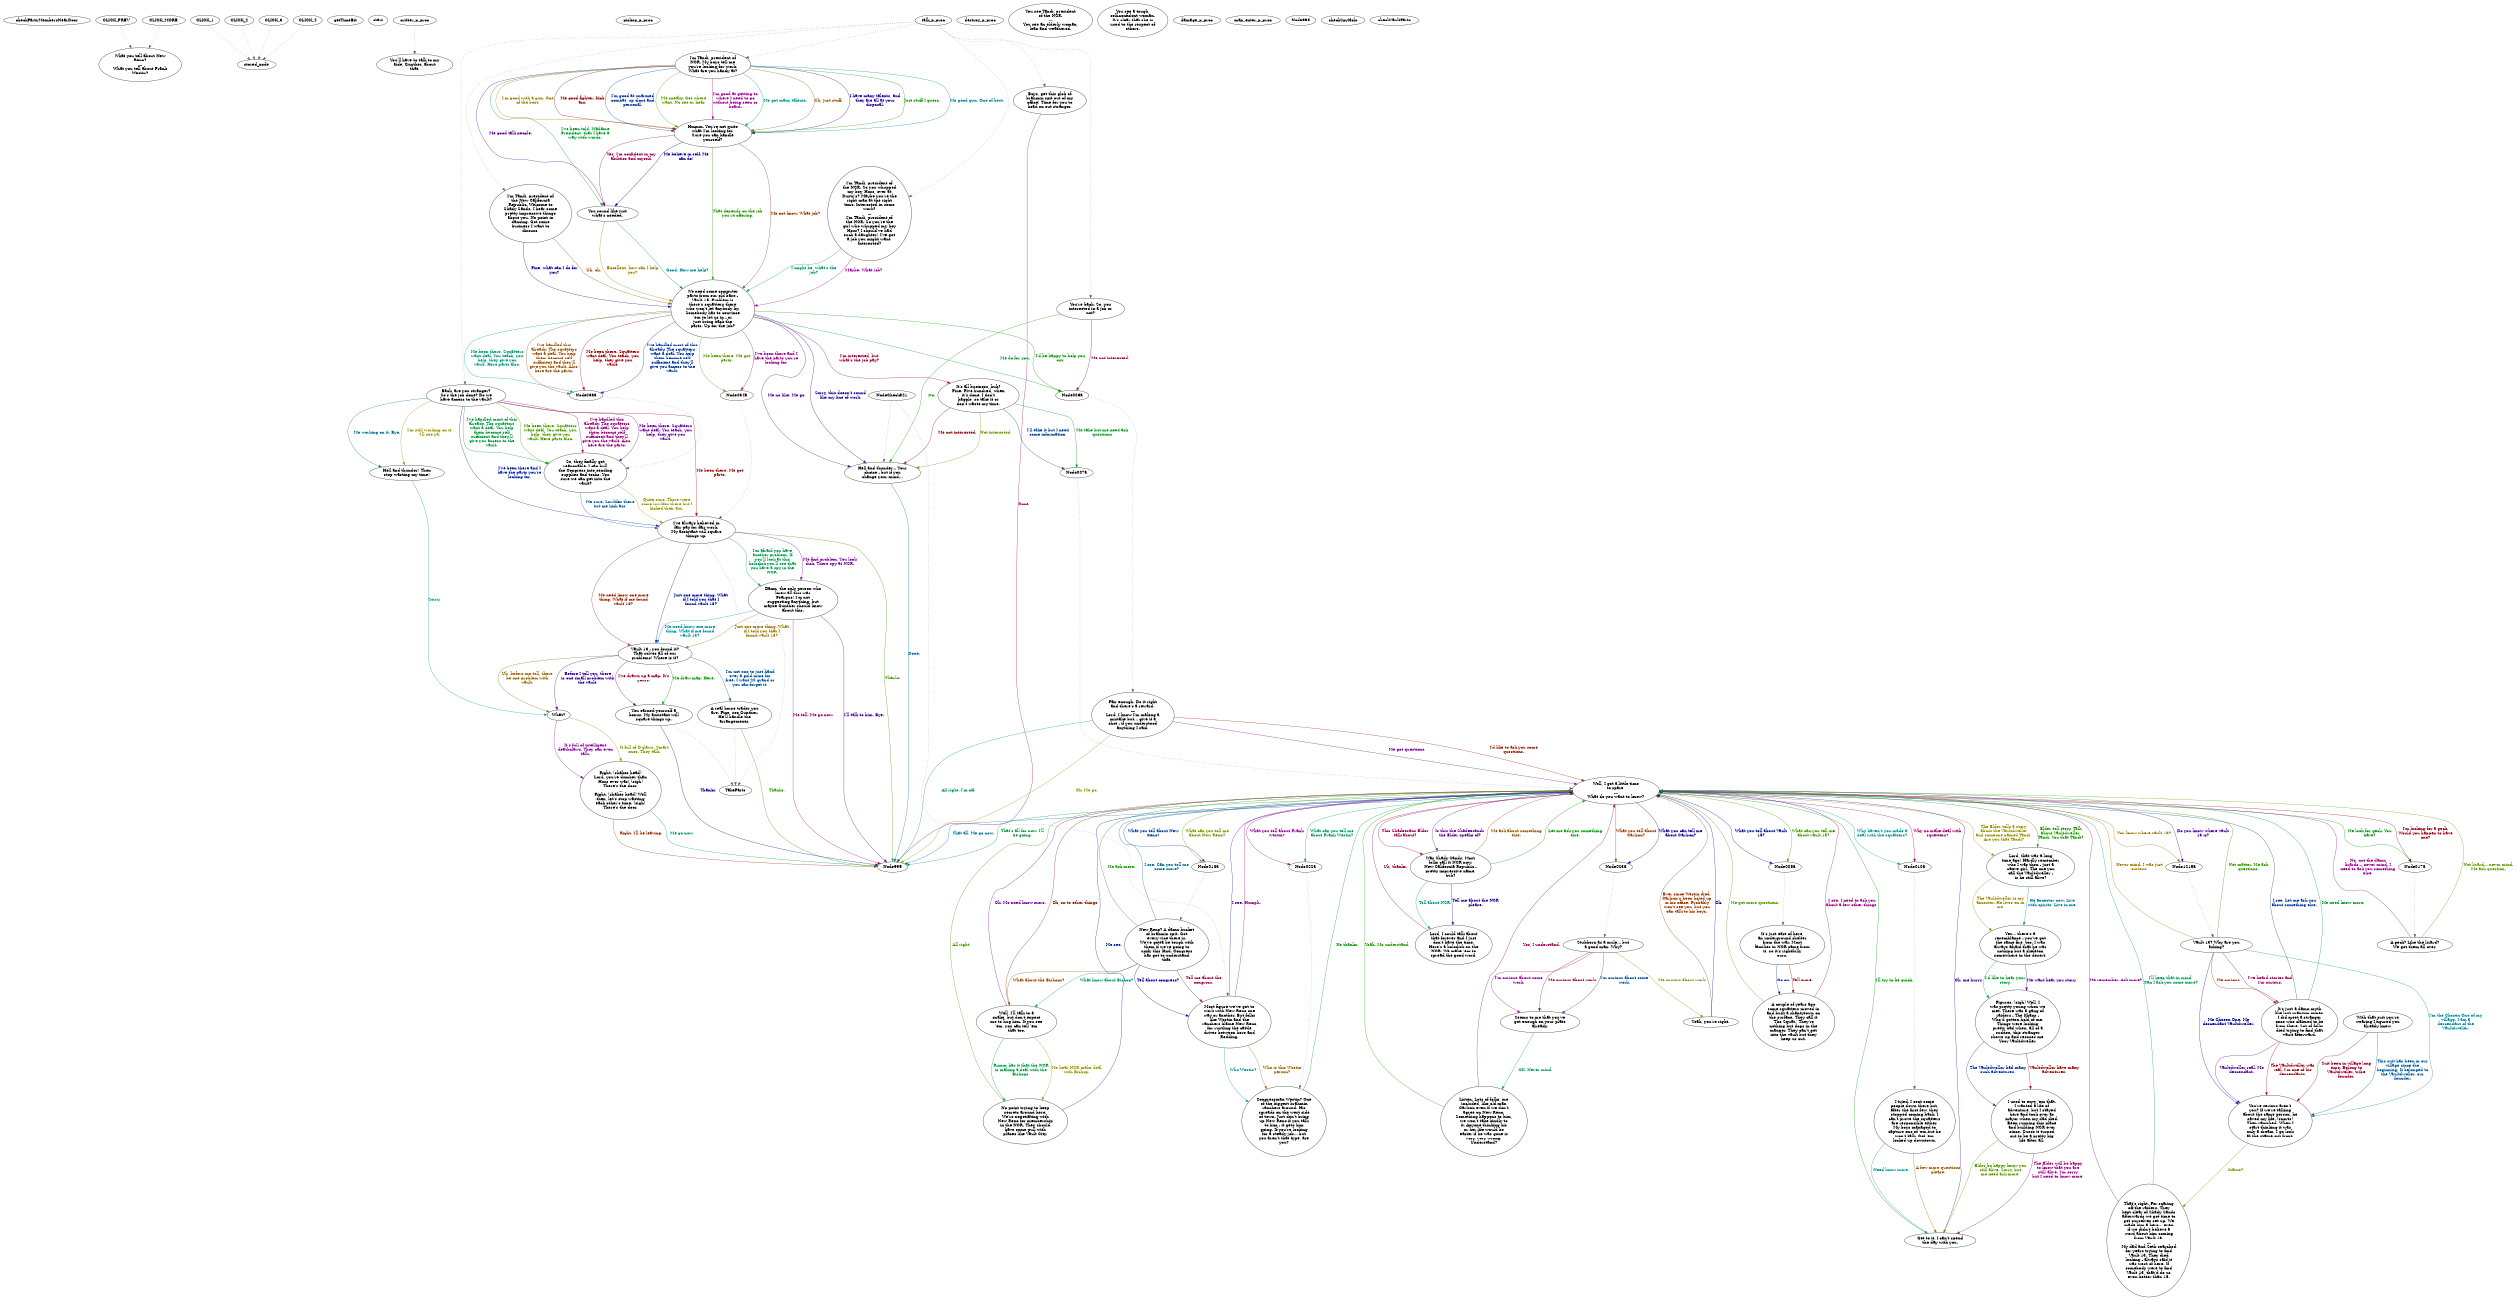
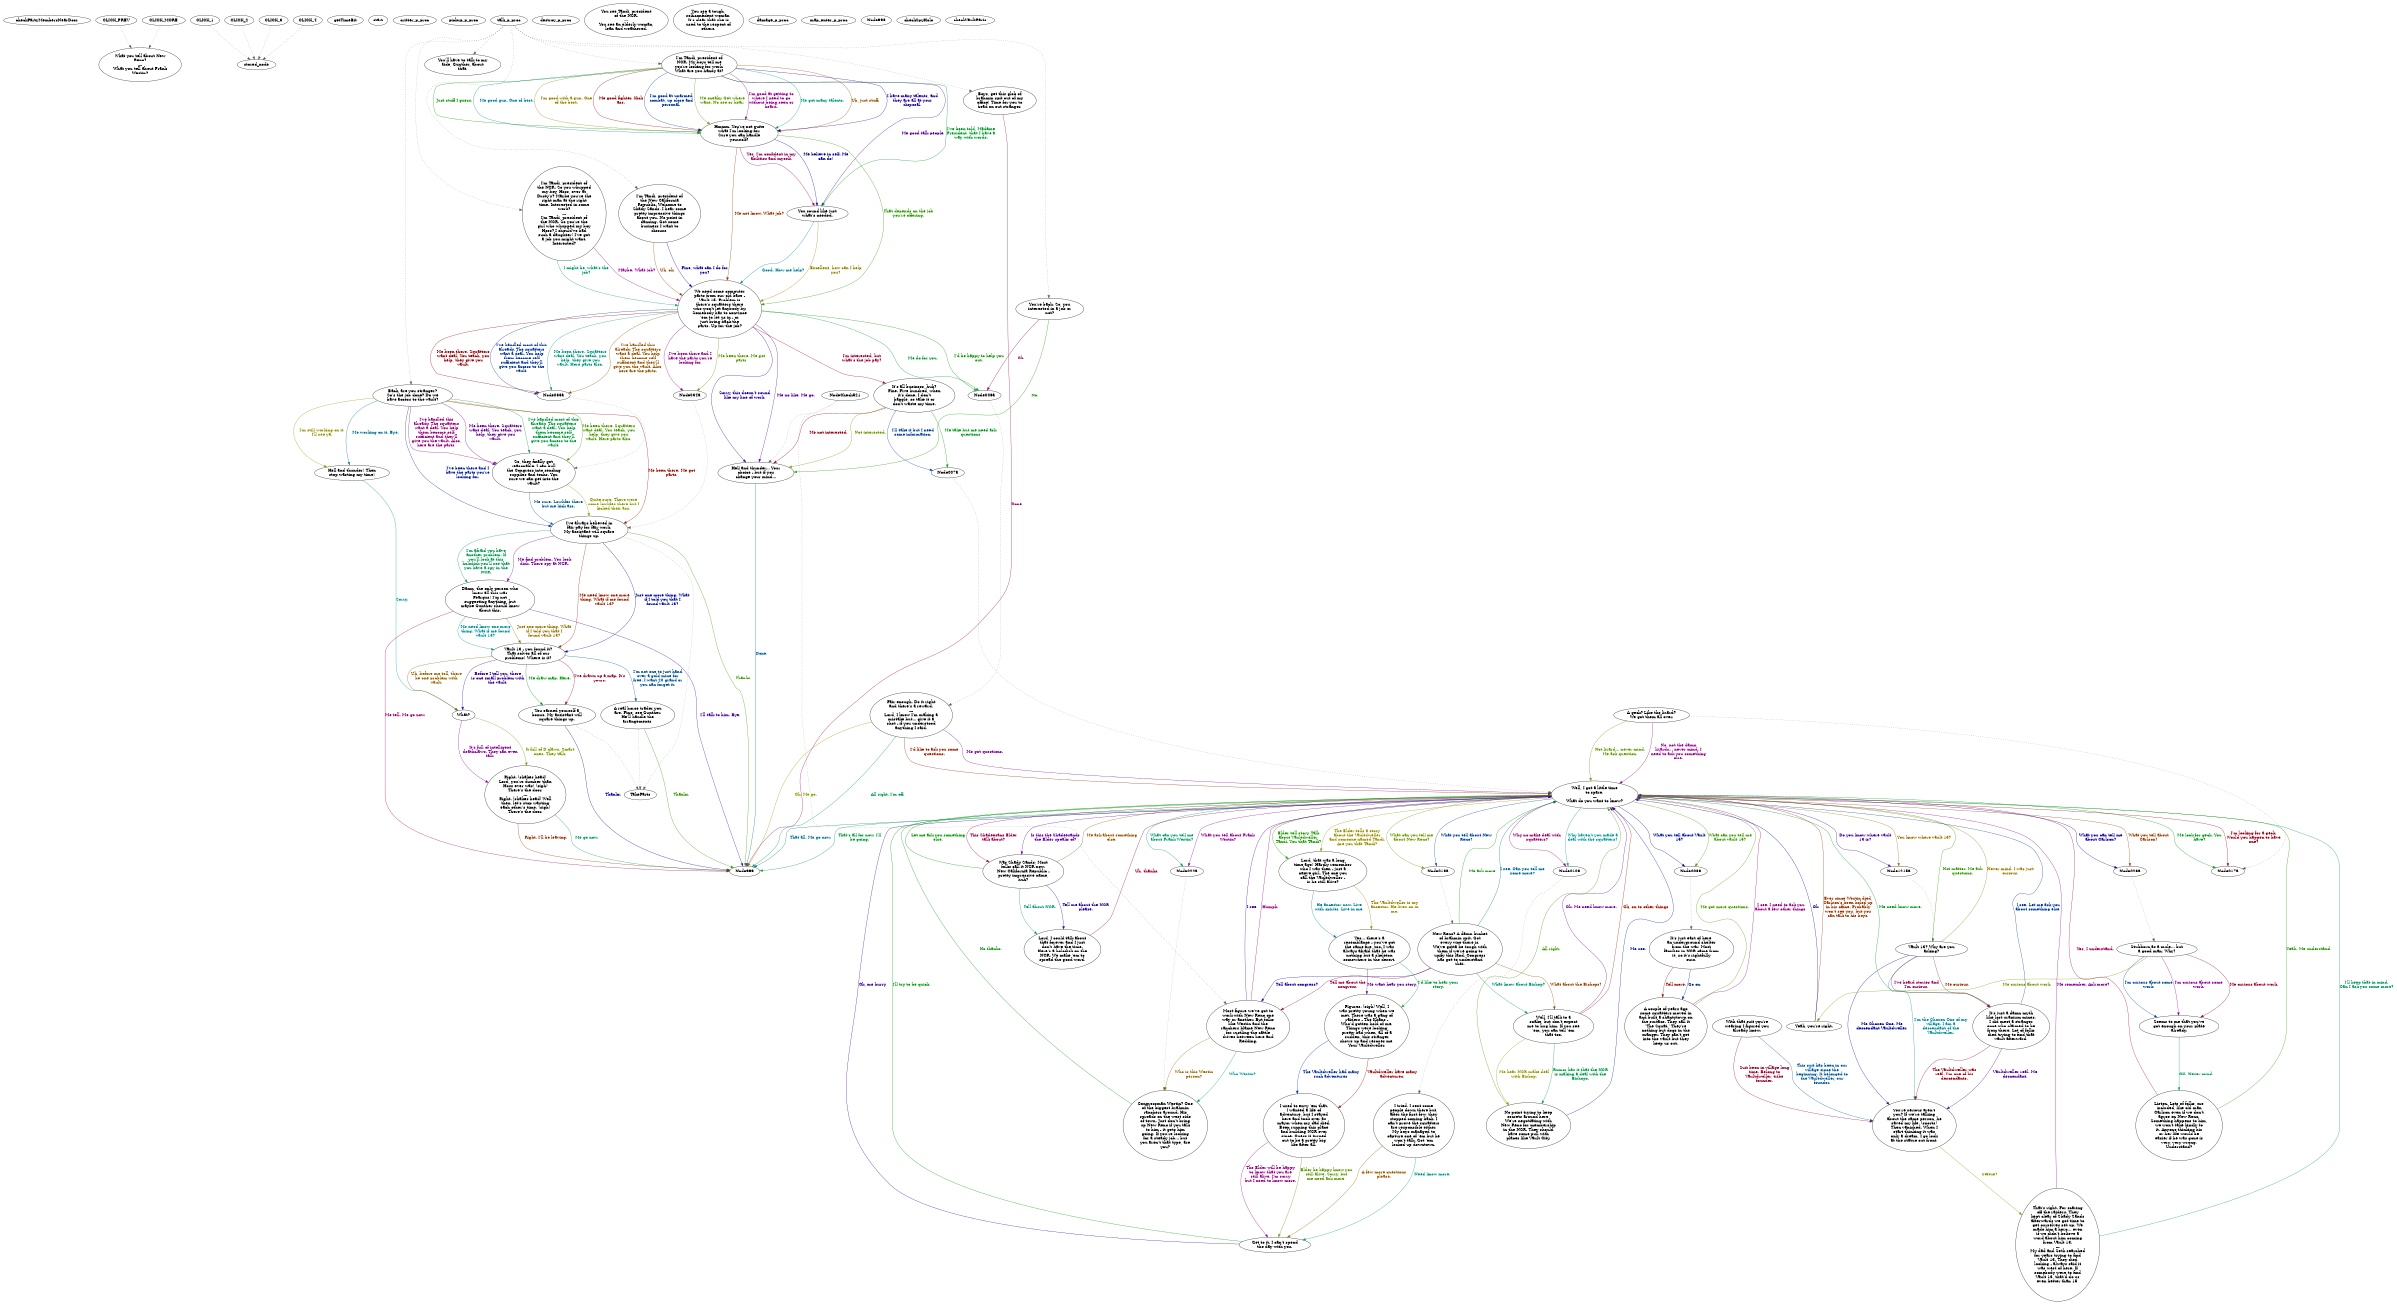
edge "critter_p_proc" -> "You'll have to talk to my aide, Gunther, about that.": now "talk_p_proc" -> "You'll have to talk to my aide, Gunther, about that."
edge "You're back. So, you interested in a job or not?" -> "Node006a": label "Me not interested." -> "Ok."
edge "Node017a" -> "A geck? Like the lizard? We got them all over.": reversed
